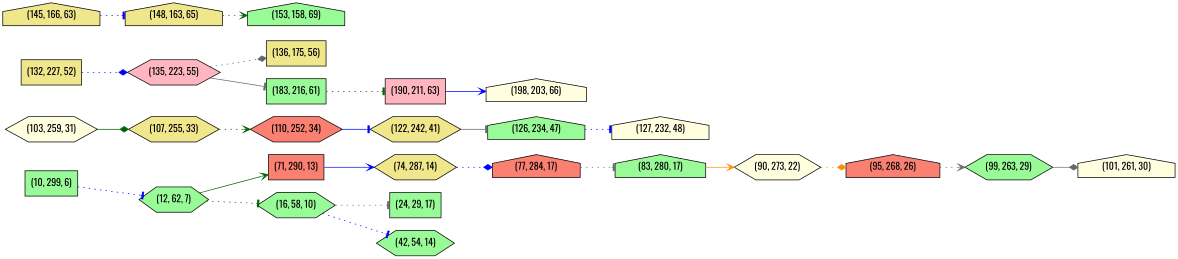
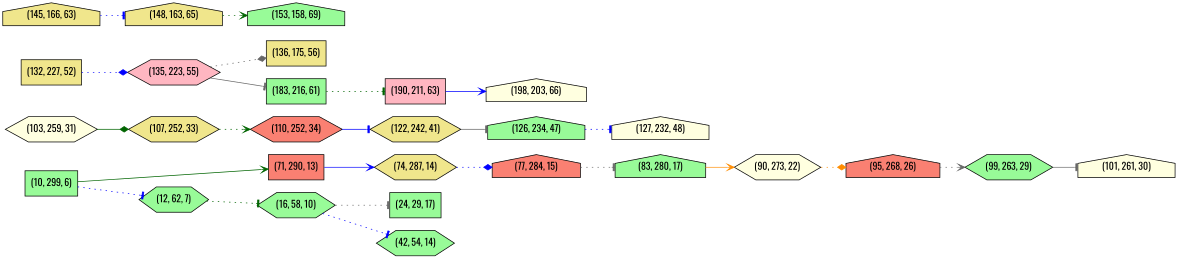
node "(107, 255, 33)": label "(107, 255, 33)" -> "(107, 252, 33)"
node "(77, 284, 17)": label "(77, 284, 17)" -> "(77, 284, 15)"
edge "(99, 263, 29)" -> "(101, 261, 30)": arrowhead diamond -> tee
edge "(12, 62, 7)" -> "(71, 290, 13)": now "(10, 299, 6)" -> "(71, 290, 13)"
